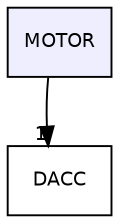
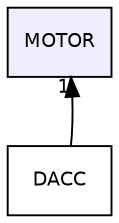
edge "MOTOR" -> "DACC": reversed
